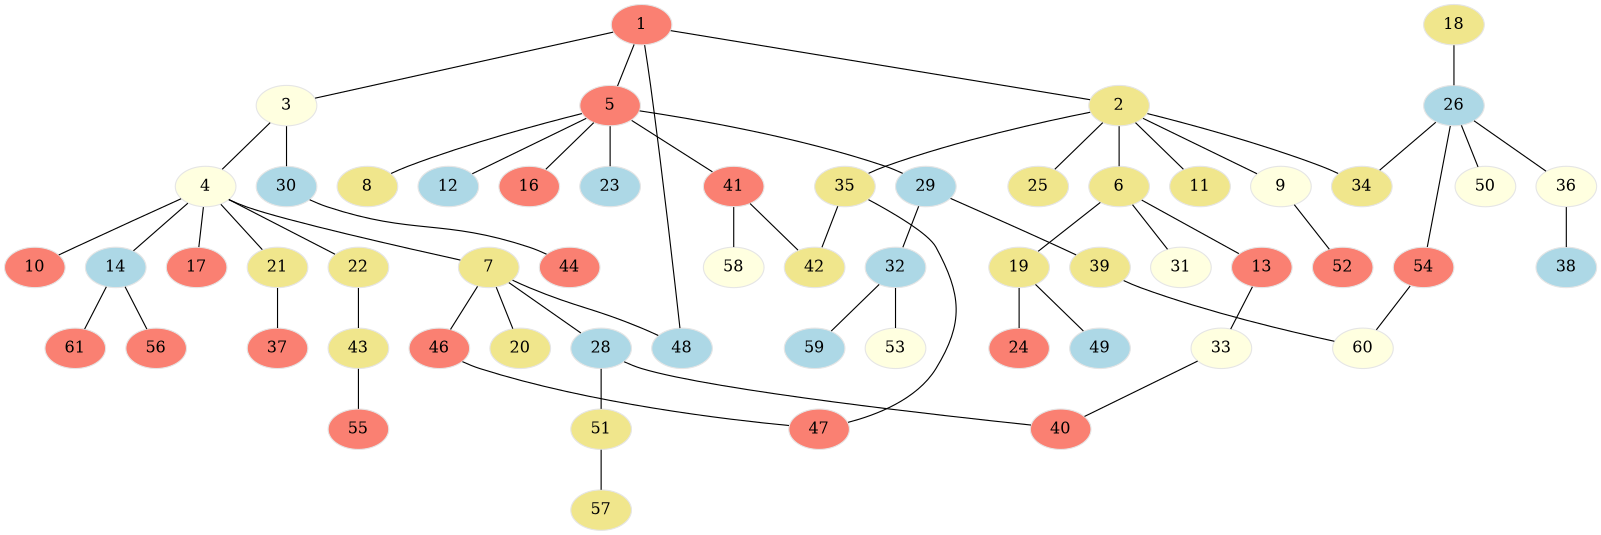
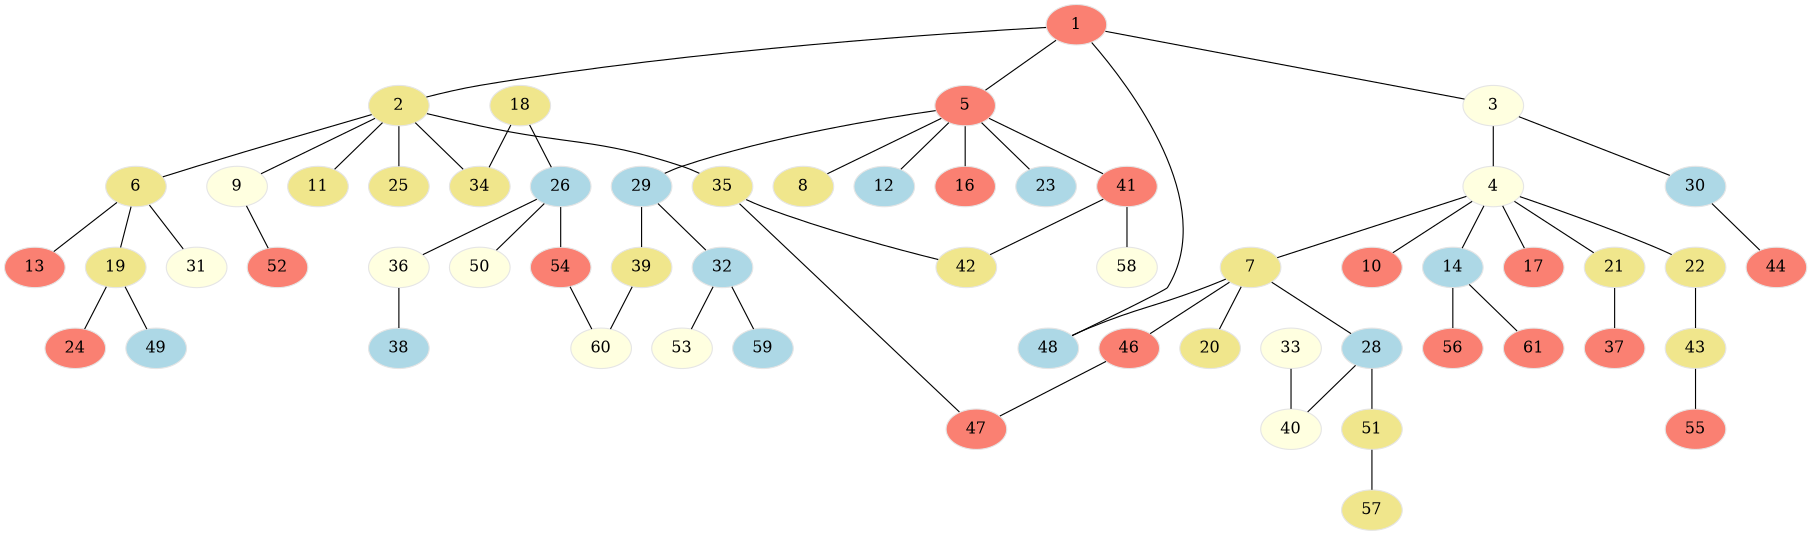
edge "26" -- "34": now "18" -- "34"
edge "13" -- "33": removed
node "40": fillcolor salmon -> lightyellow
